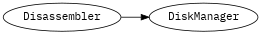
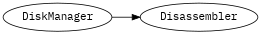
edge "Disassembler" -> "DiskManager": reversed
